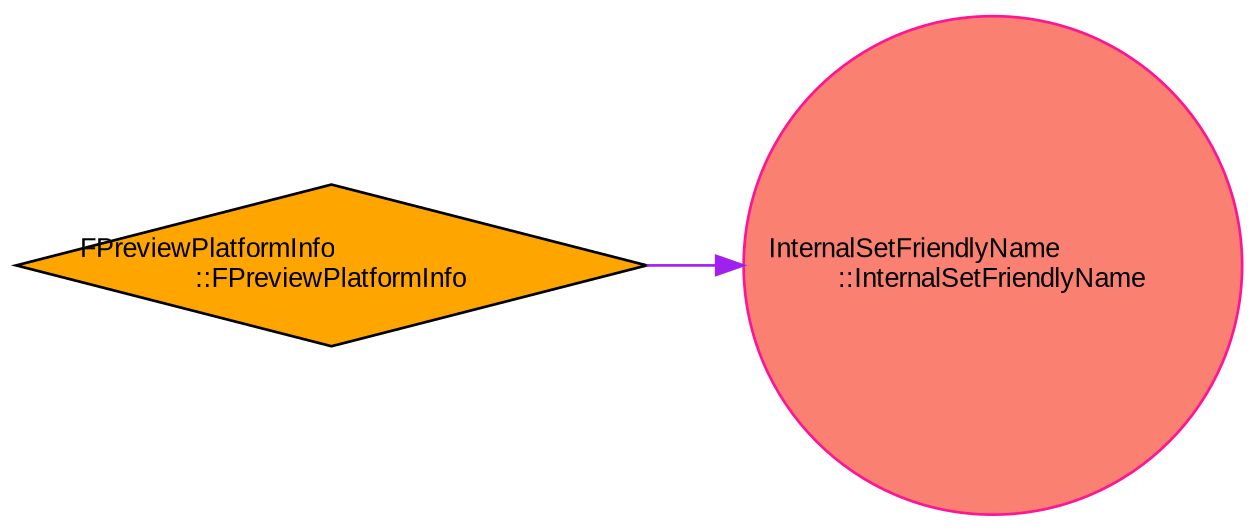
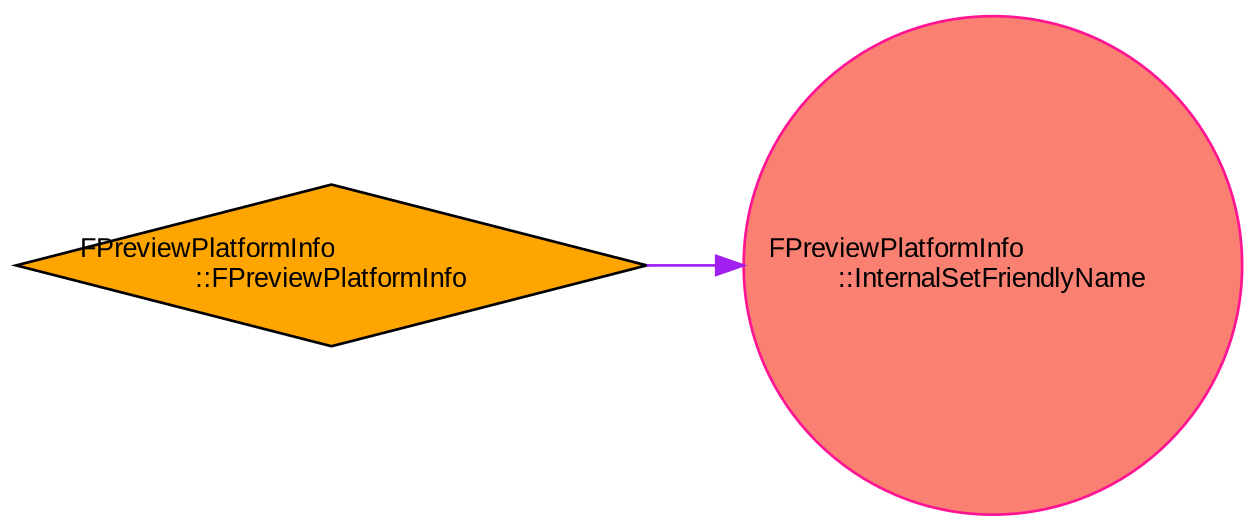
node "InternalSetFriendlyName ::InternalSetFriendlyName": label "InternalSetFriendlyName ::InternalSetFriendlyName" -> "FPreviewPlatformInfo ::InternalSetFriendlyName"
